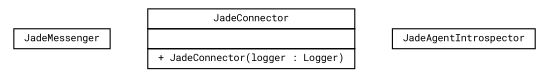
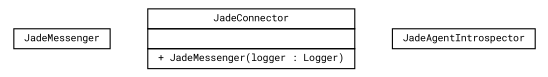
node "JadeConnector": text "+ JadeConnector(logger : Logger)" -> "+ JadeMessenger(logger : Logger)"
